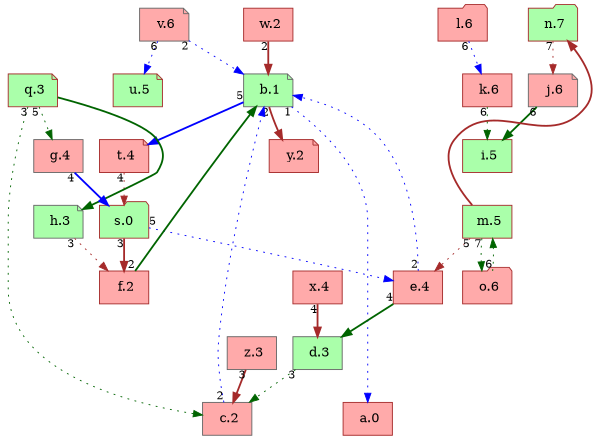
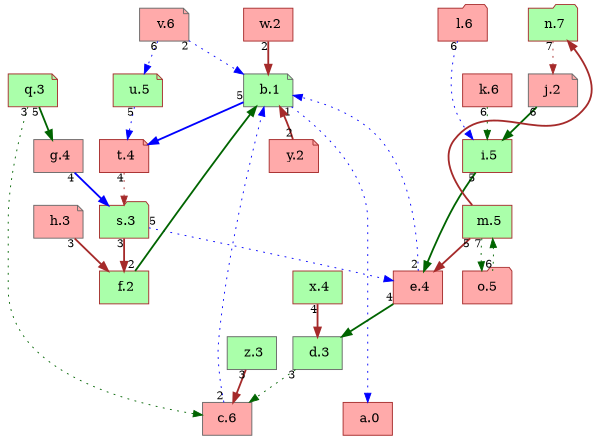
edge "l.6" -> "k.6": now "l.6" -> "i.5"
node "j.6": label "j.6" -> "j.2"
edge "q.3" -> "g.4": style dotted -> bold
edge "u.5" -> "t.4": added
edge "b.1" -> "y.2": reversed
edge "q.3" -> "h.3": removed
edge "i.5" -> "e.4": added
node "h.3": fillcolor #aaffaa -> #ffaaaa
node "s.0": label "s.0" -> "s.3"
edge "h.3" -> "f.2": style dotted -> bold
edge "m.5" -> "e.4": style dotted -> bold
node "f.2": fillcolor #ffaaaa -> #aaffaa
node "x.4": fillcolor #ffaaaa -> #aaffaa
node "o.6": label "o.6" -> "o.5"
node "z.3": fillcolor #ffaaaa -> #aaffaa
node "c.2": label "c.2" -> "c.6"
